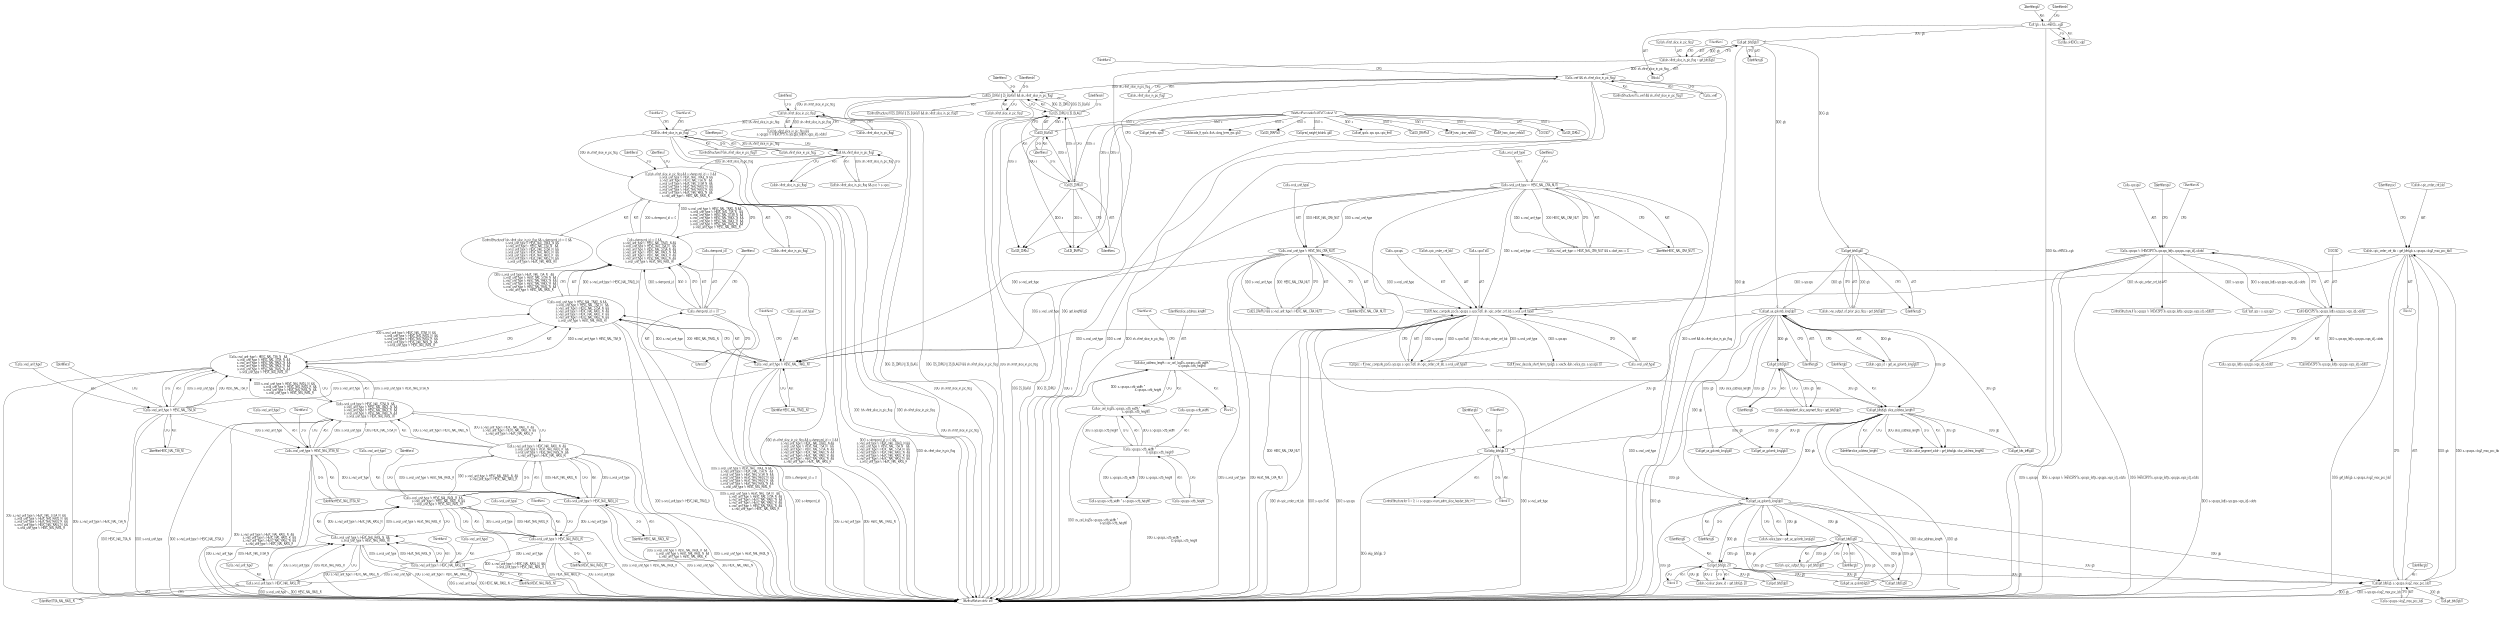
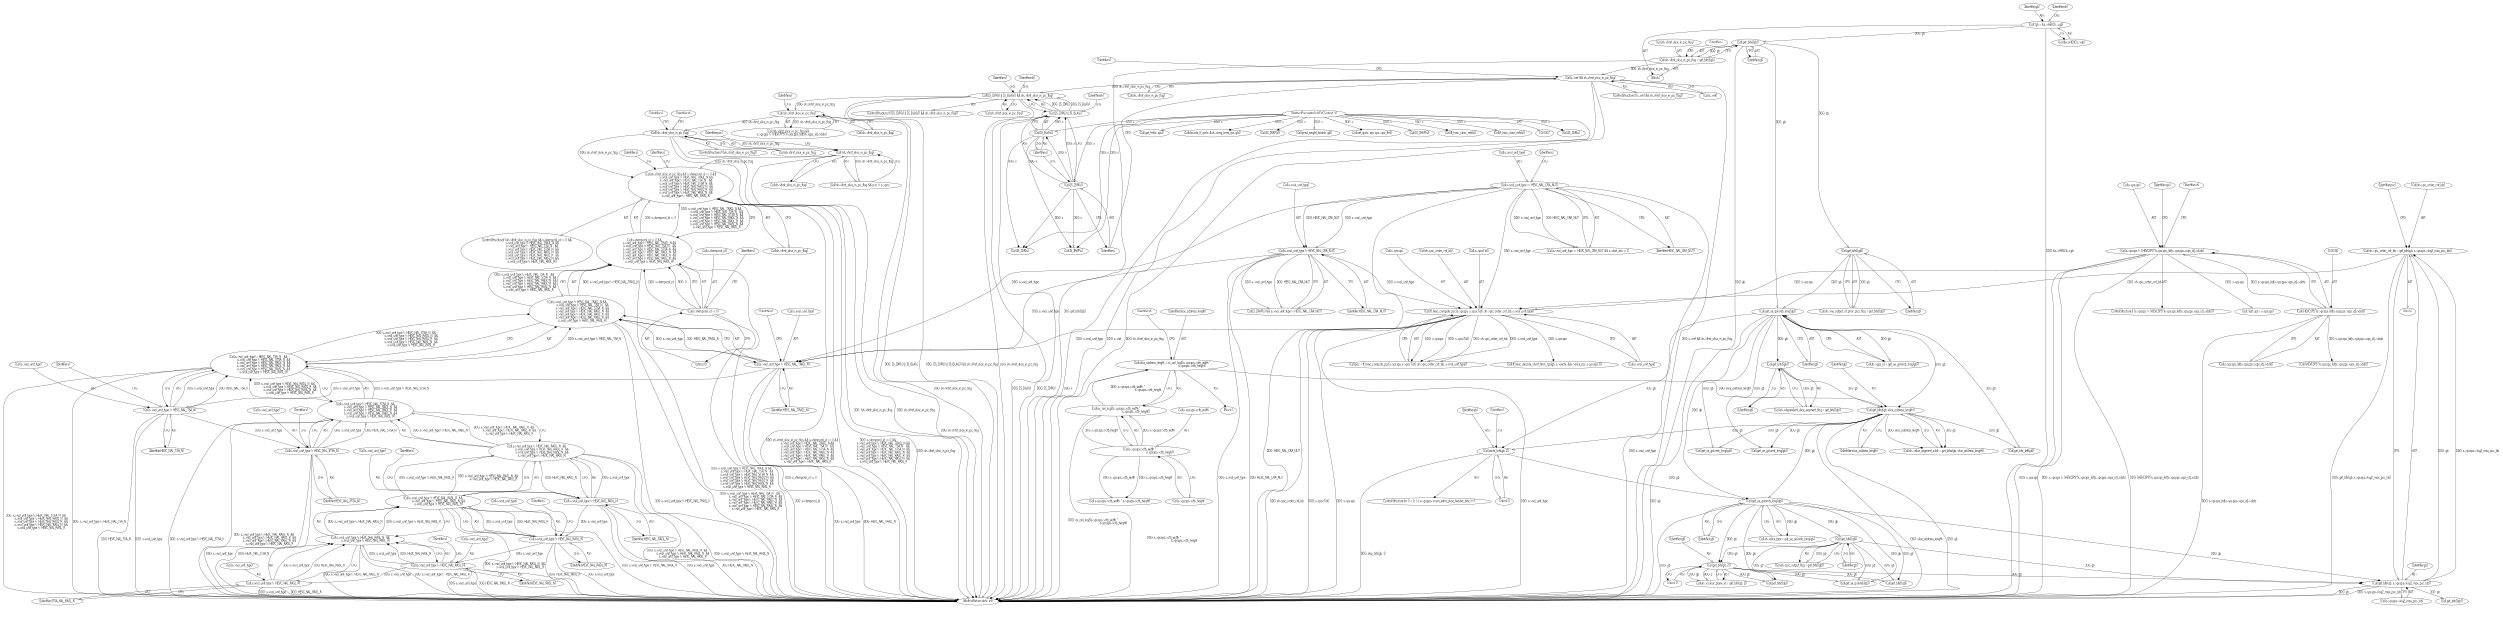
edge "(Call,sh->first_slice_in_pic_flag = get_bits1(gb))" -> "(MethodReturn,static int)": label "DDG: get_length1(gb)" -> "DDG: get_bits1(gb)"
node "(Call,skip_bits(gb, 1))": label "(Call,skip_bits(gb, 1))" -> "(Call,avctx_bits(gb, 1))"
edge "(Call,s->nal_unit_type != HEVC_NAL_STSA_N)" -> "(Call,s->nal_unit_type != HEVC_NAL_RADL_N)": removed, label "DDG: s->nal_unit_type"
